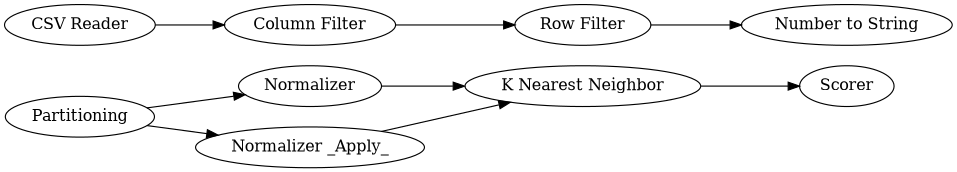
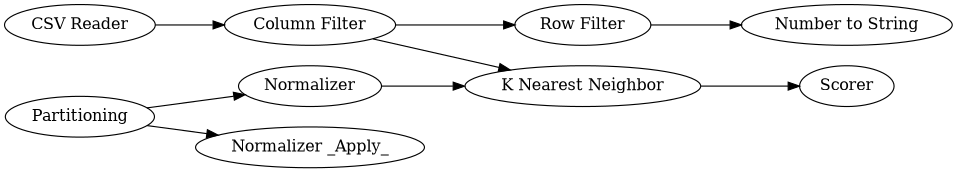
edge "Normalizer _Apply_" -> "K Nearest Neighbor": now "Column Filter" -> "K Nearest Neighbor"
